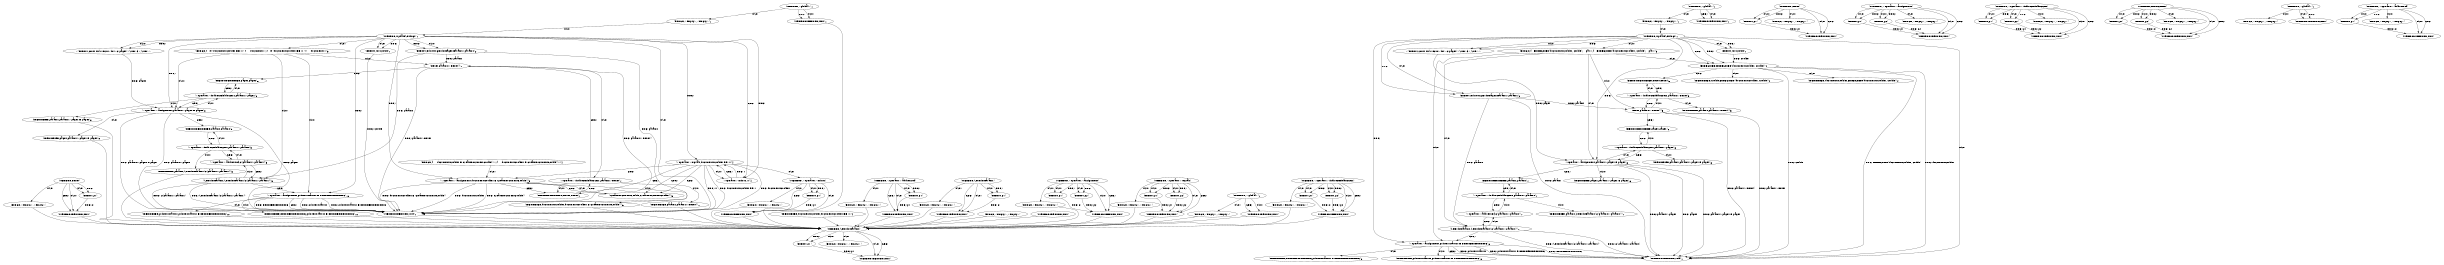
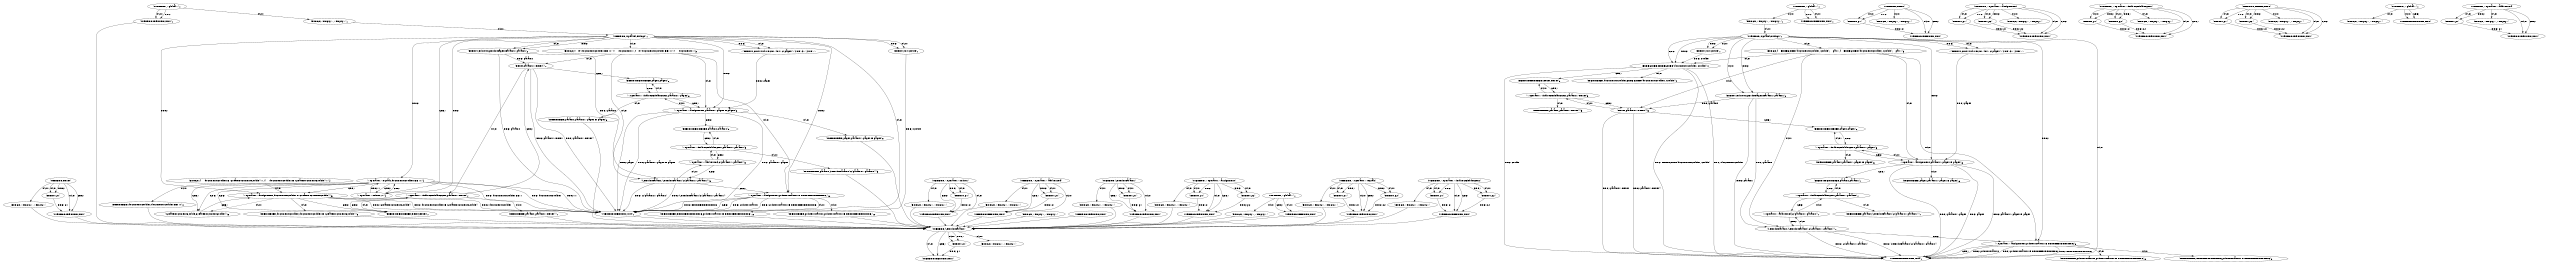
node "(IDENTIFIER,cookie,EXPECT_EQ(document_cookie_, cookie))": removed
edge "(<operator>.equals,document_cookie_ == -1)" -> "(METHOD,<operator>.minus)": now "(<operator>.equals,document_cookie_ == -1)" -> "(IDENTIFIER,document_cookie_,document_cookie_ == -1)"
edge "(<operator>.equals,document_cookie_ == -1)" -> "(<operator>.minus,-1)": label "AST: " -> "CDG: "
